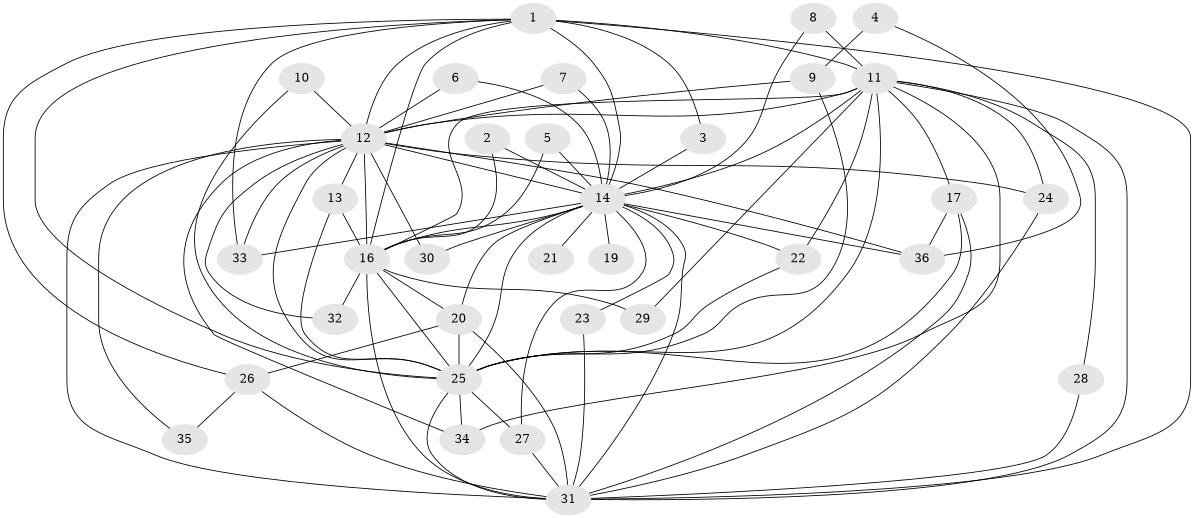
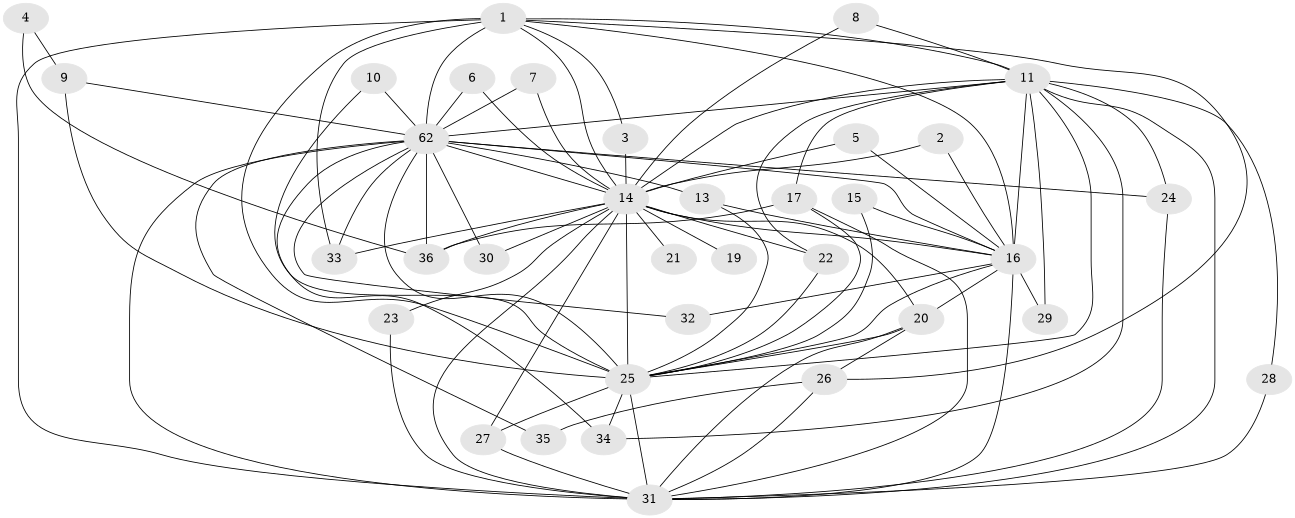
node "12": label "12" -> "62"
node "15": added
